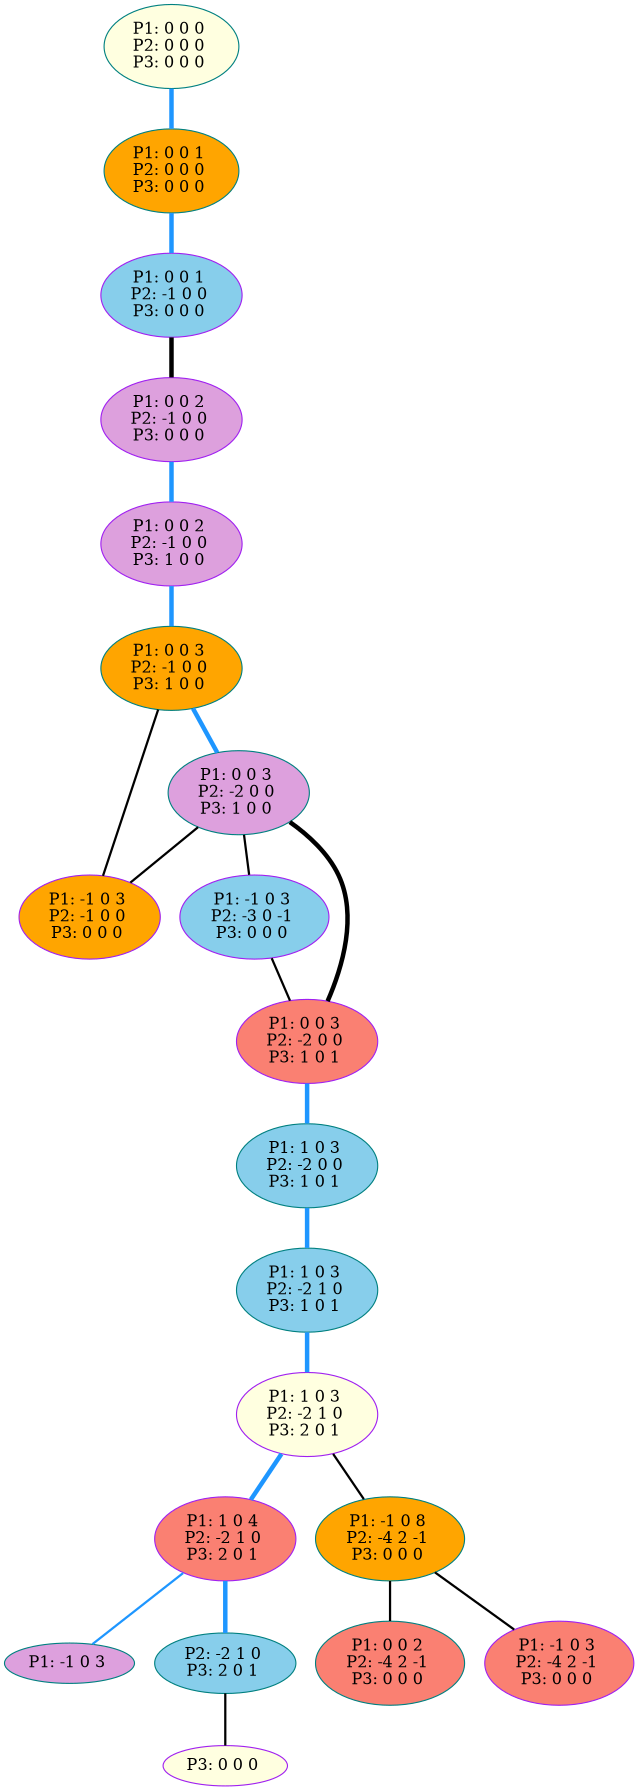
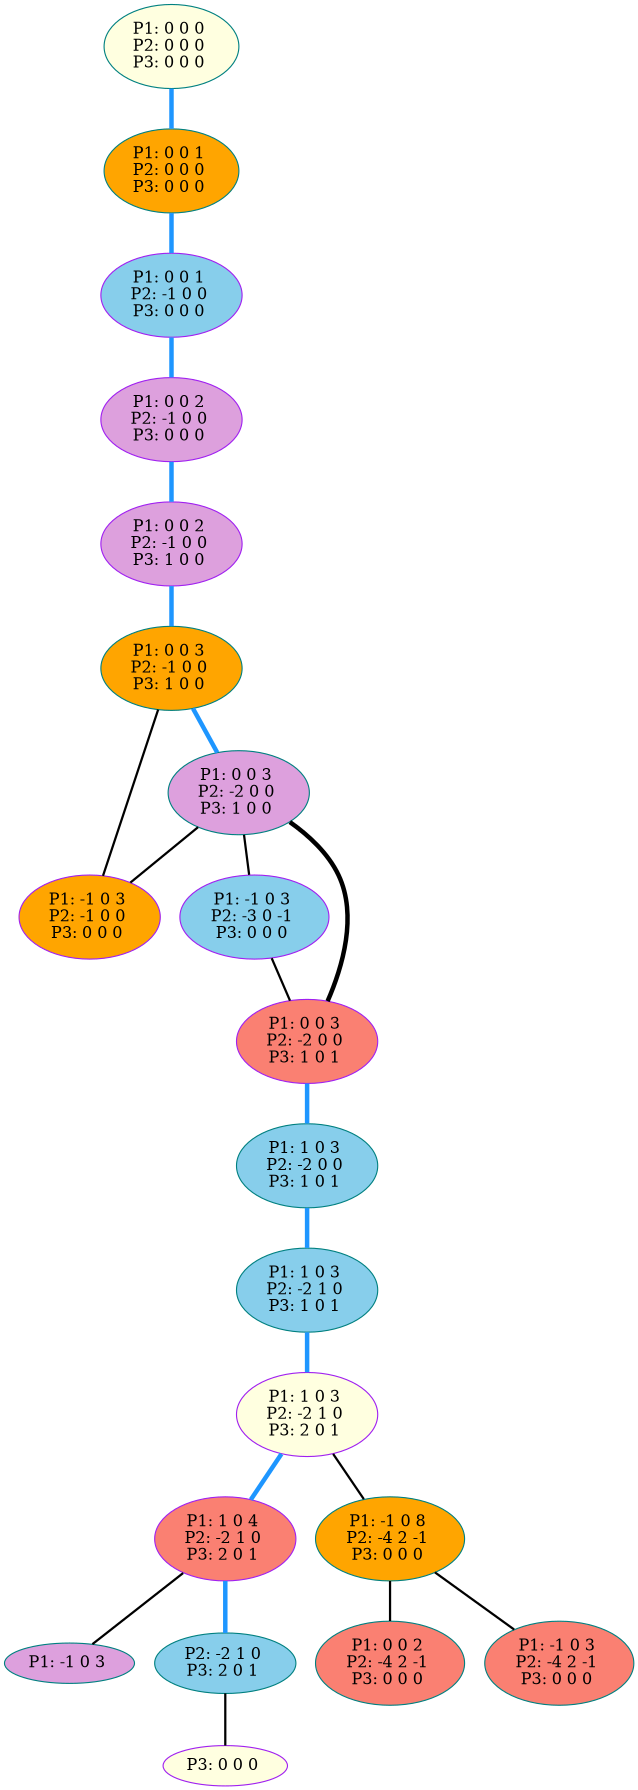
edge "P1: 0 0 1 P2: -1 0 0 P3: 0 0 0" -- "P1: 0 0 2 P2: -1 0 0 P3: 0 0 0": color black -> #1e96ff
edge "P1: 1 0 4 P2: -2 1 0 P3: 2 0 1" -- "P1: -1 0 3": color #1e96ff -> black
node "P1: -1 0 3 P2: -4 2 -1 P3: 0 0 0": color purple -> teal
